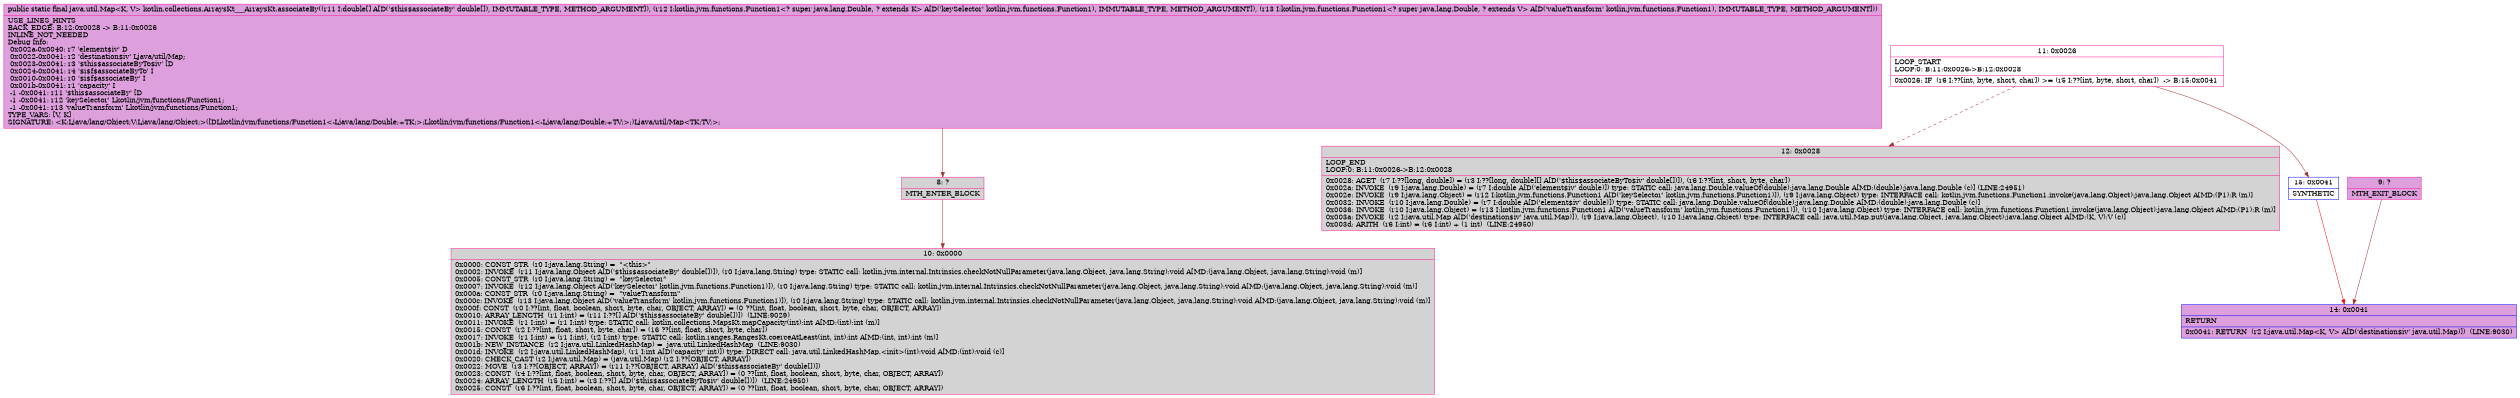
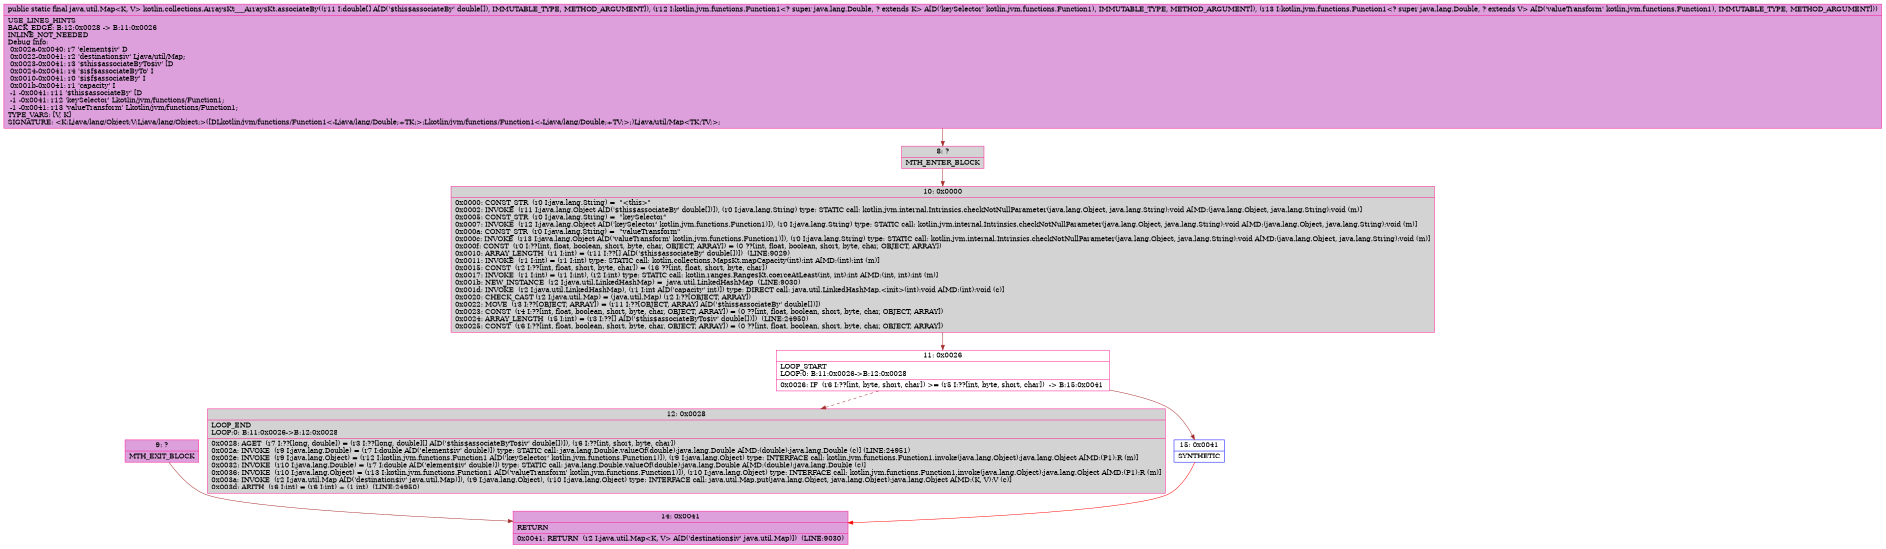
node "14: 0x0041": color blue -> deeppink
edge "10: 0x0000" -> "11: 0x0026": added
